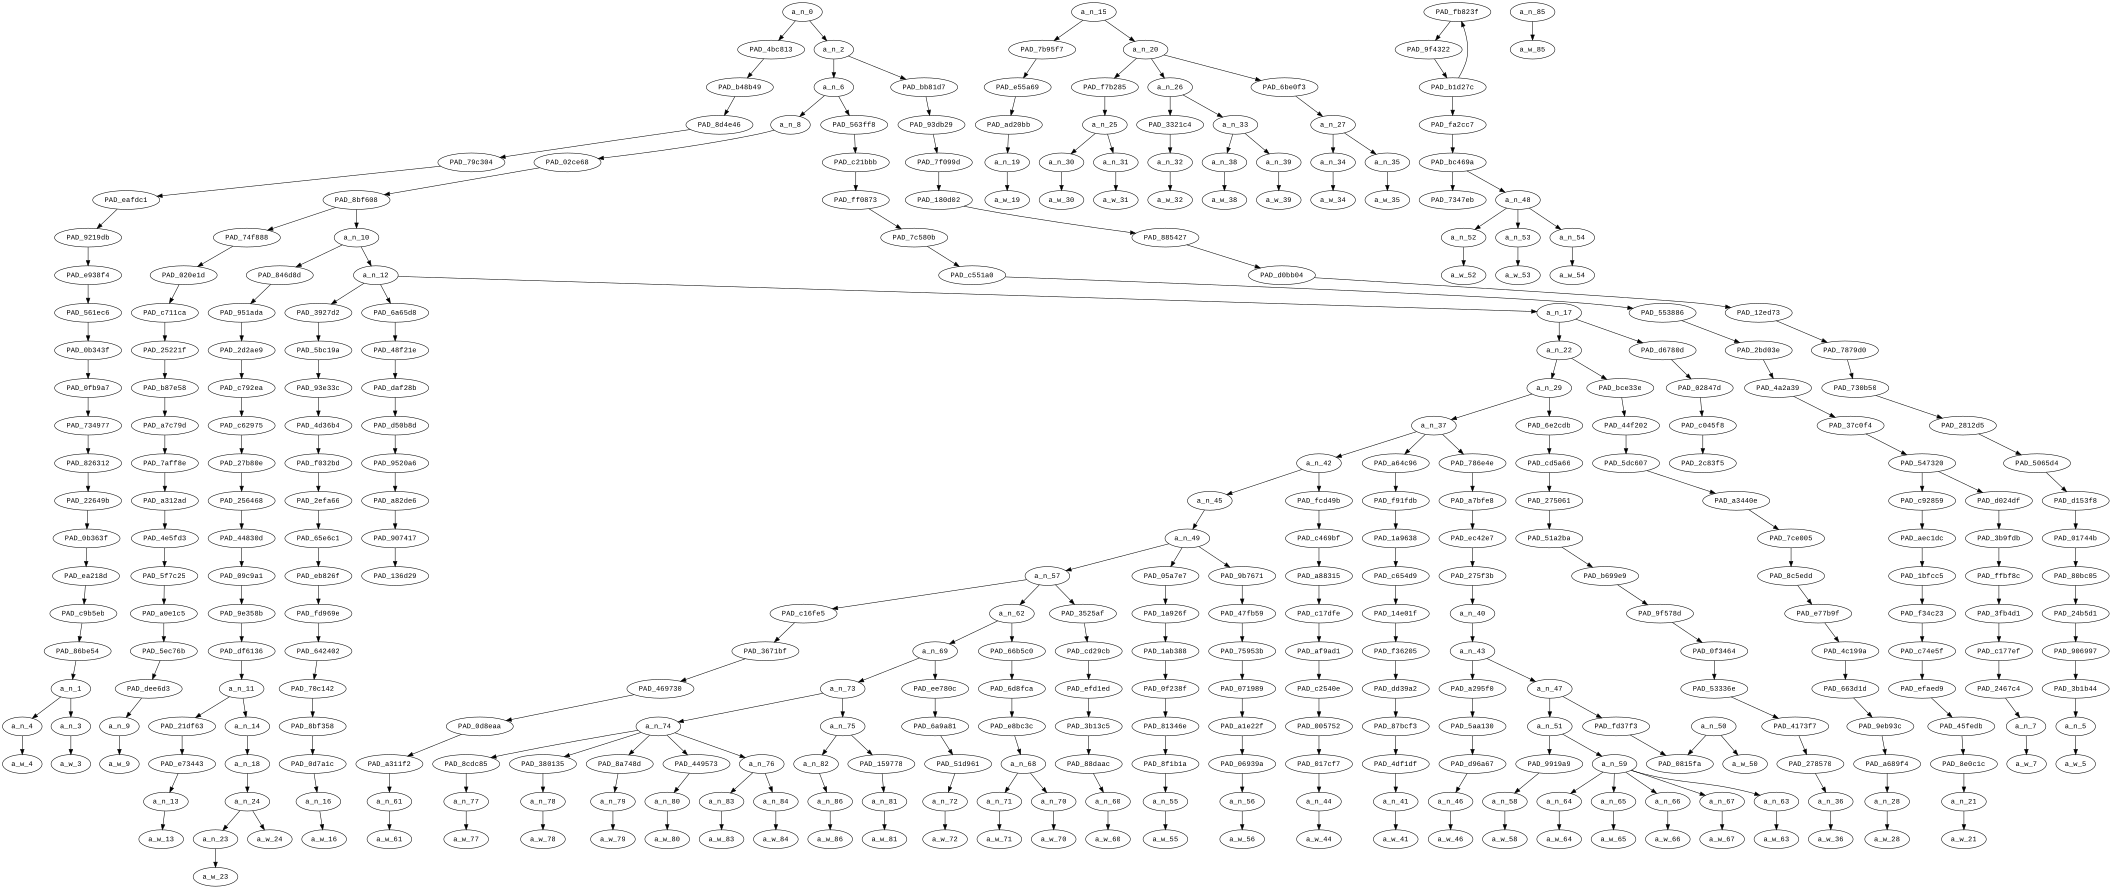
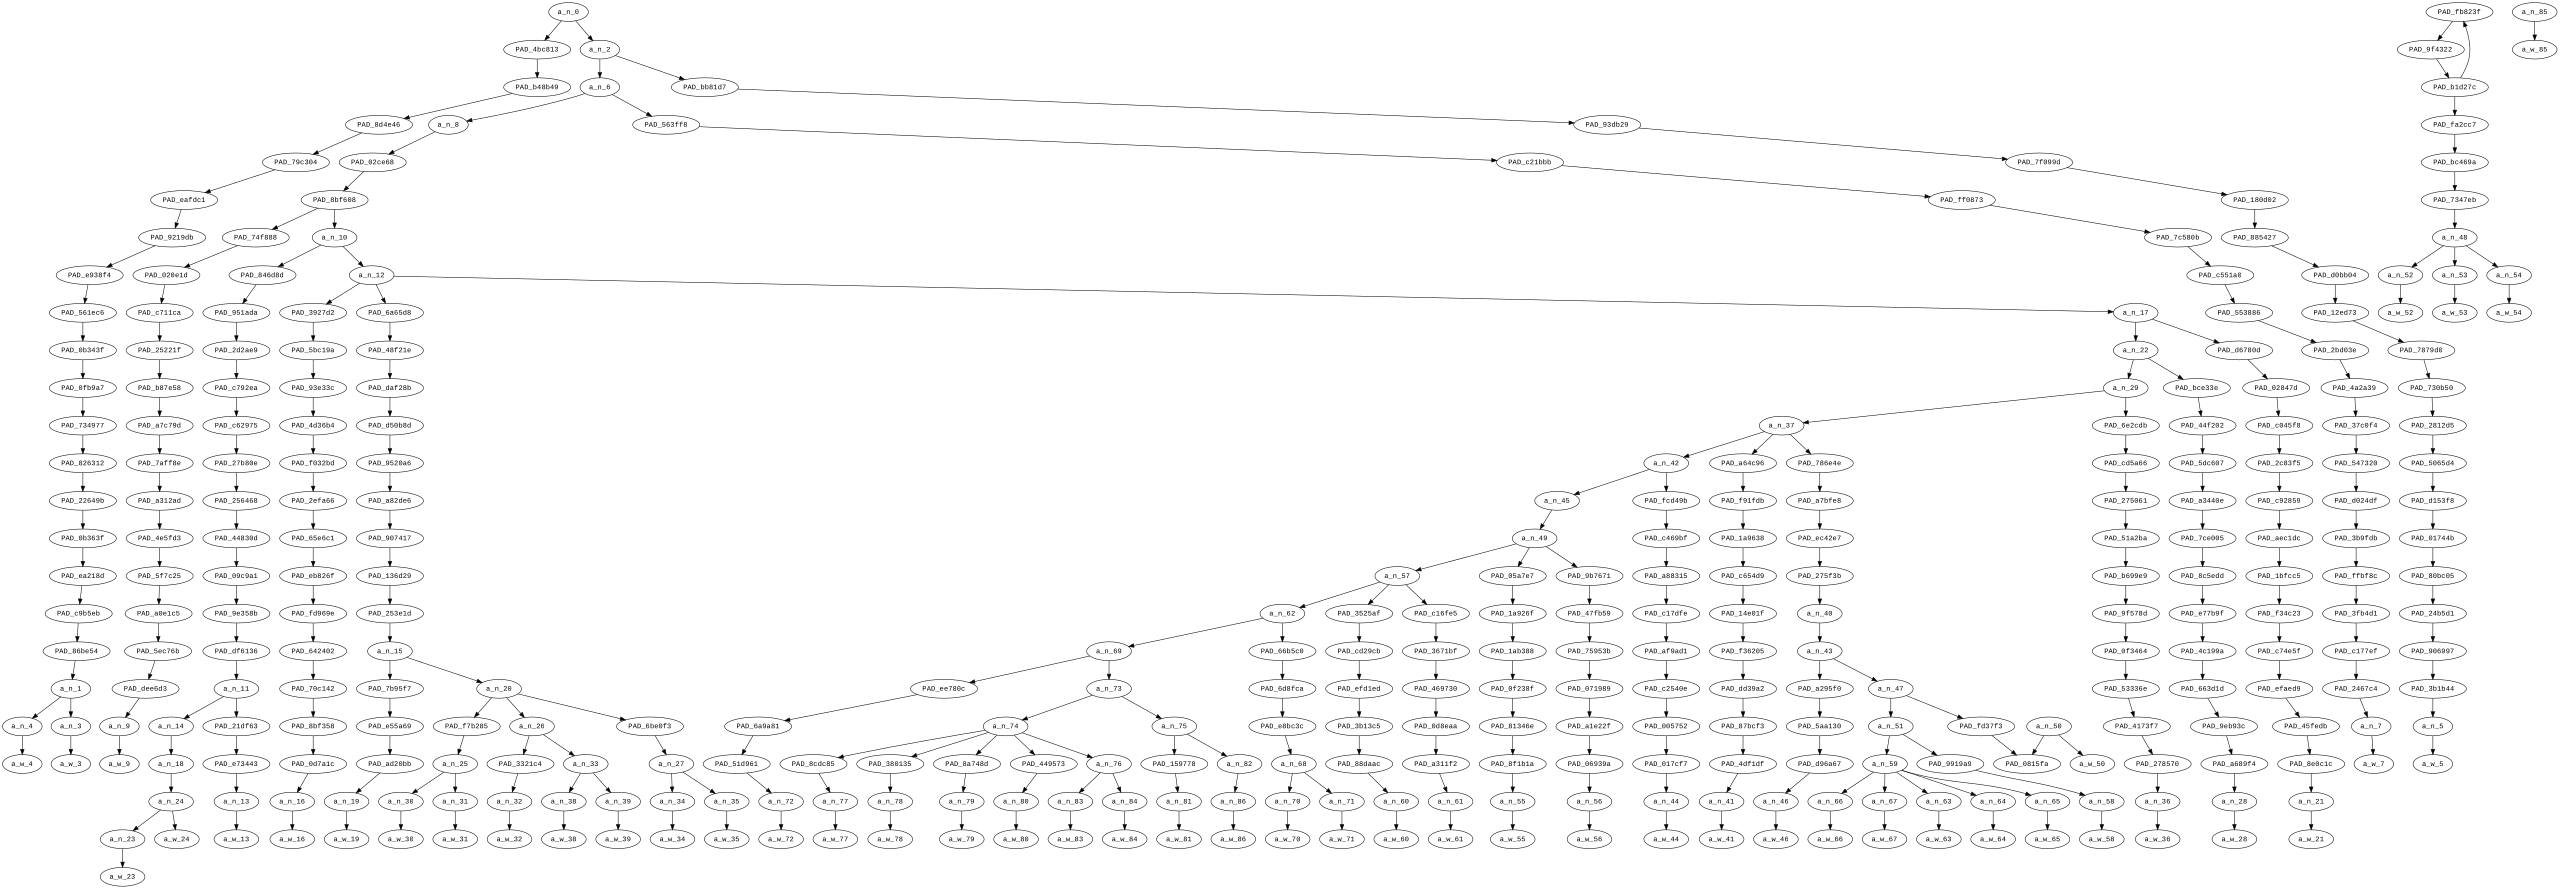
edge "PAD_bc469a" -> "a_n_48": now "PAD_7347eb" -> "a_n_48"
edge "PAD_547320" -> "PAD_c92859": now "PAD_2c83f5" -> "PAD_c92859"
node "PAD_253e1d": added
